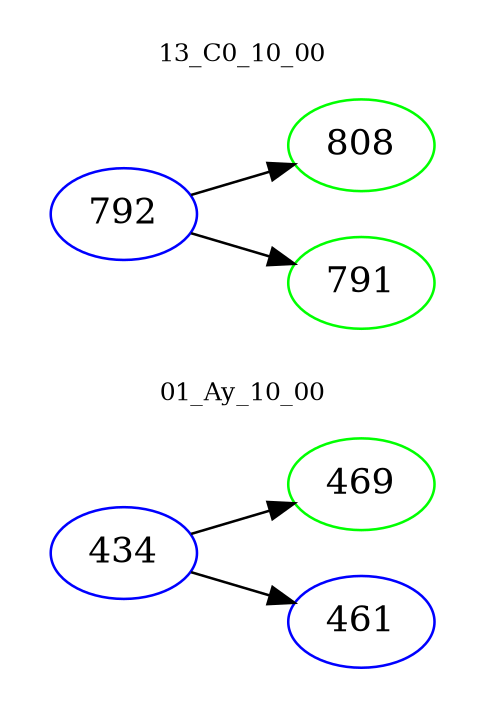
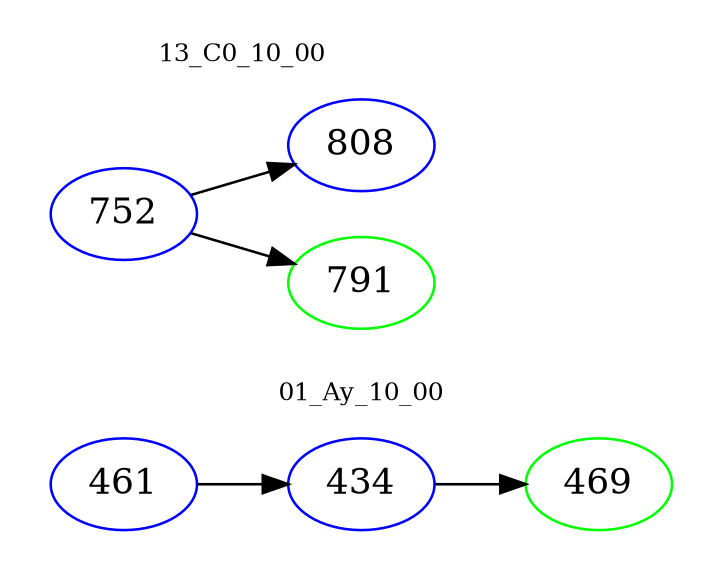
node "808": color green -> blue
node "792": label "792" -> "752"
edge "434" -> "461": reversed
